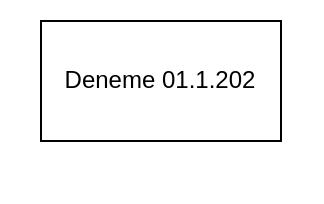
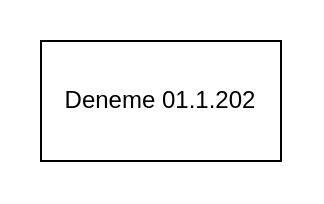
node "Deneme 01.1.202": moved (161, 81) -> (161, 101)
